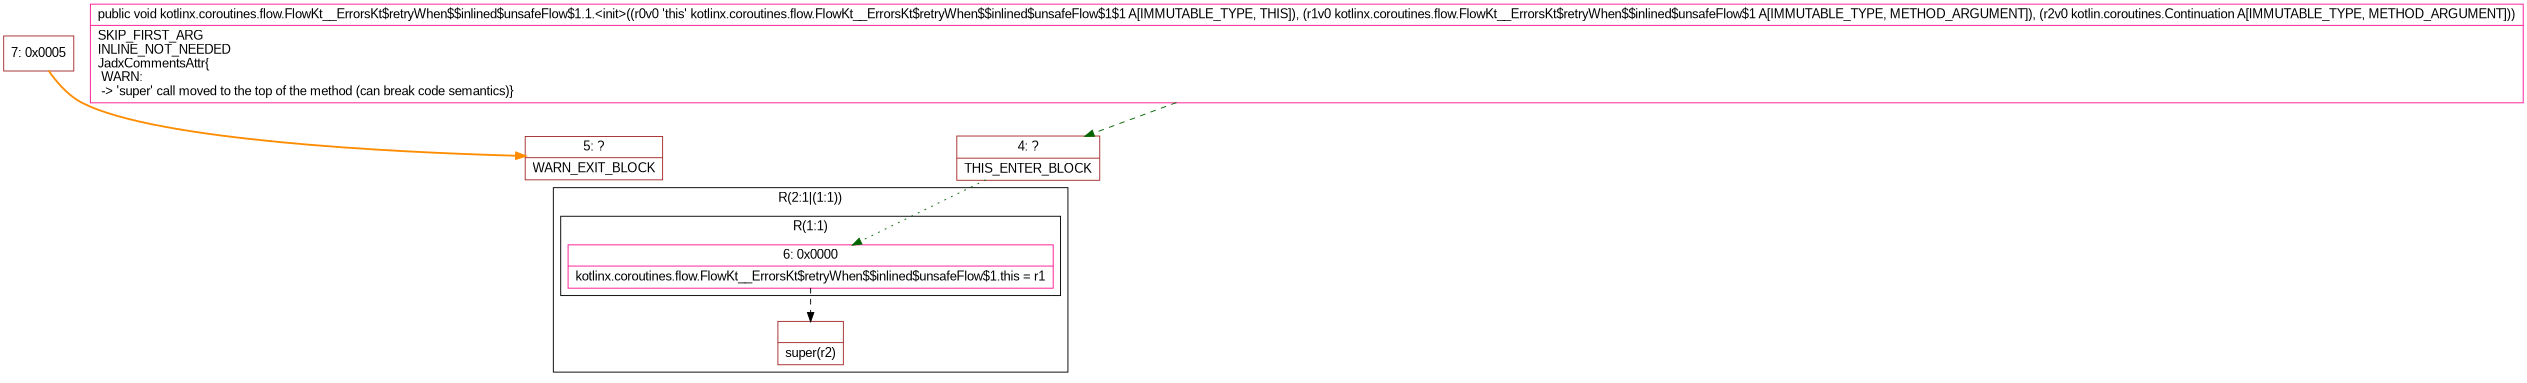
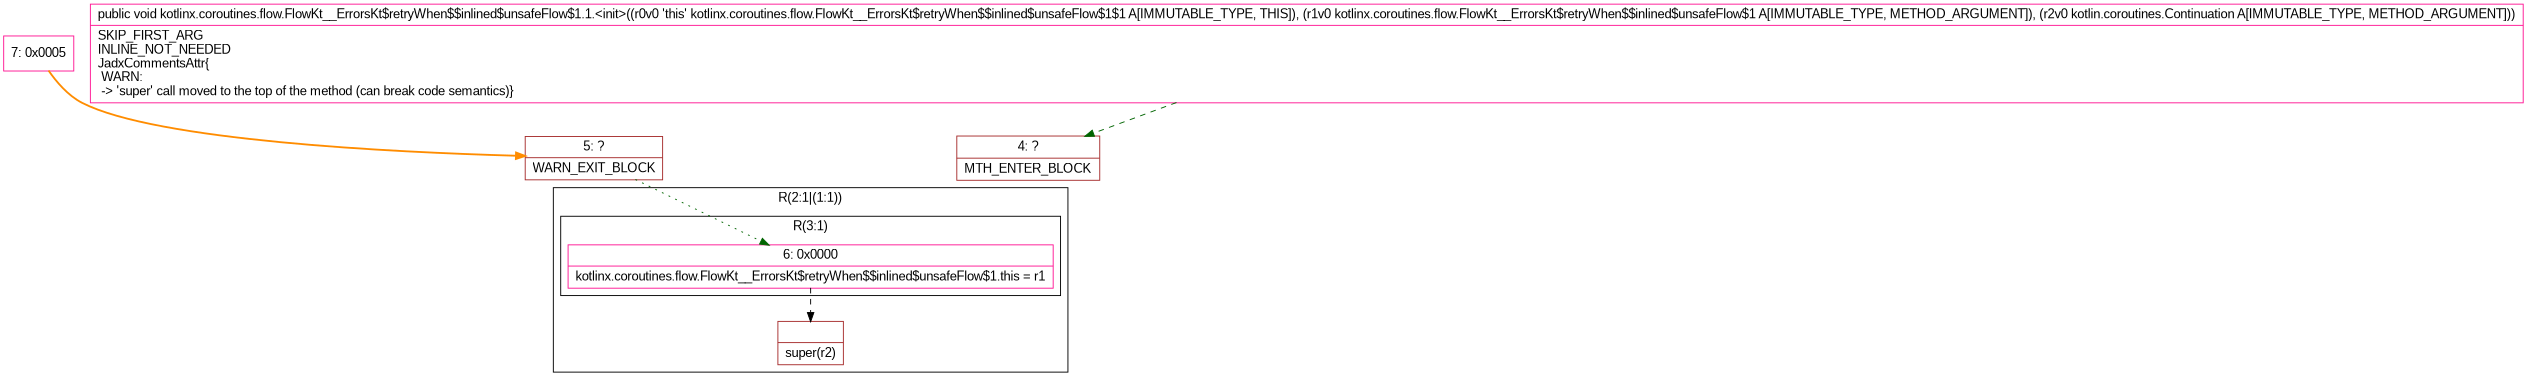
node "7: 0x0005": color brown -> deeppink
node "4: ?": text "THIS_ENTER_BLOCK" -> "MTH_ENTER_BLOCK"
edge "4: ?" -> "6: 0x0000": now "5: ?" -> "6: 0x0000"
cluster "R(1:1)": label "R(1:1)" -> "R(3:1)"
